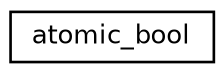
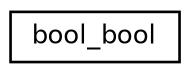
node "atomic_bool": label "atomic_bool" -> "bool_bool"
